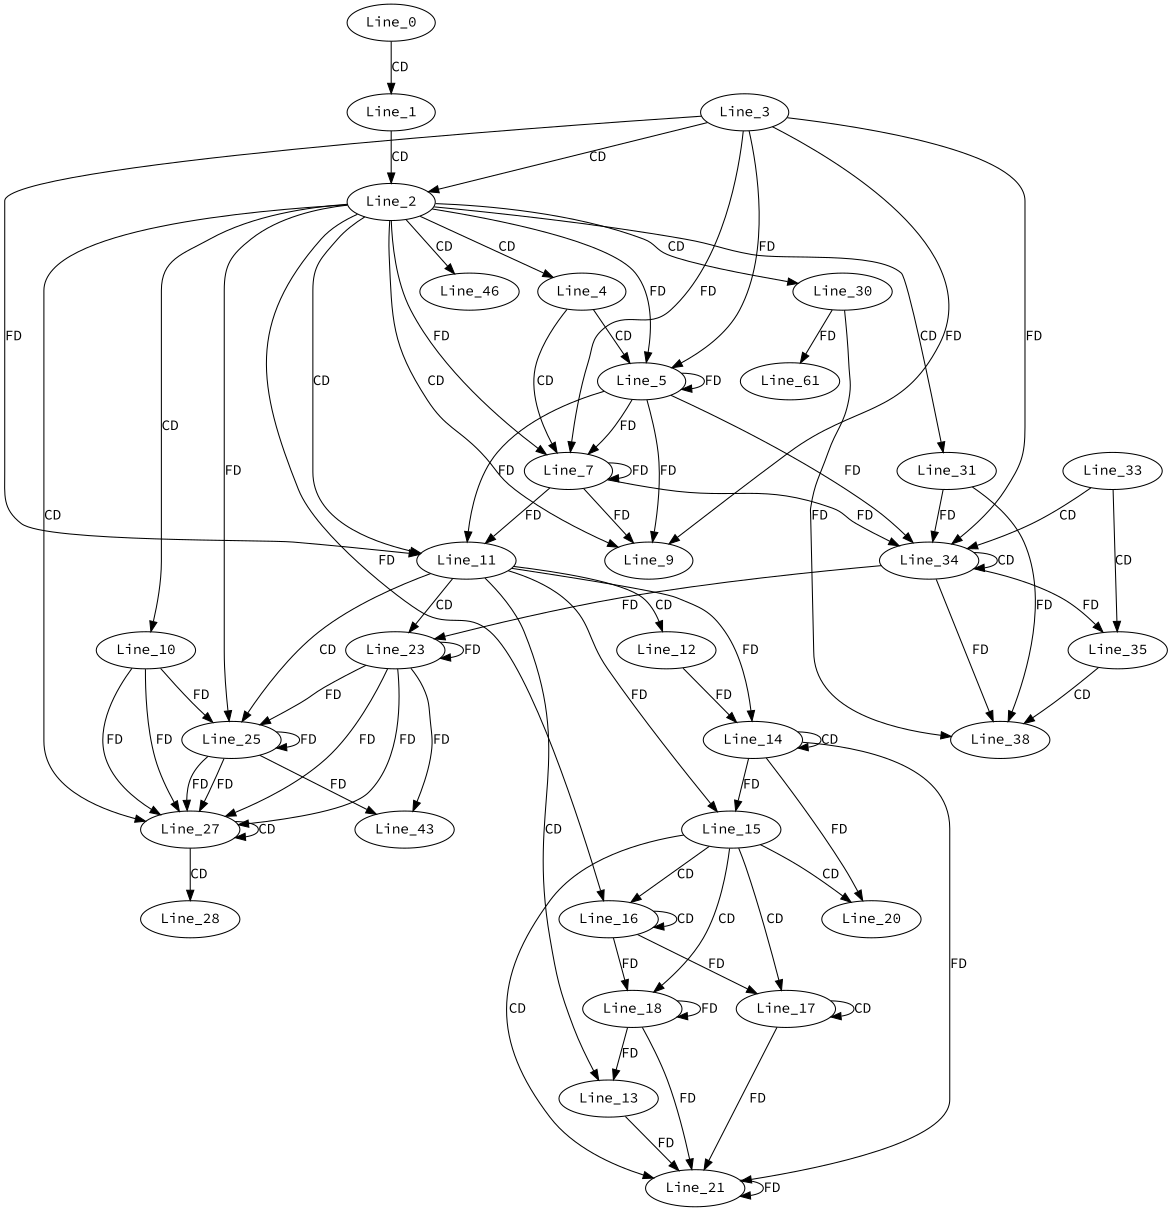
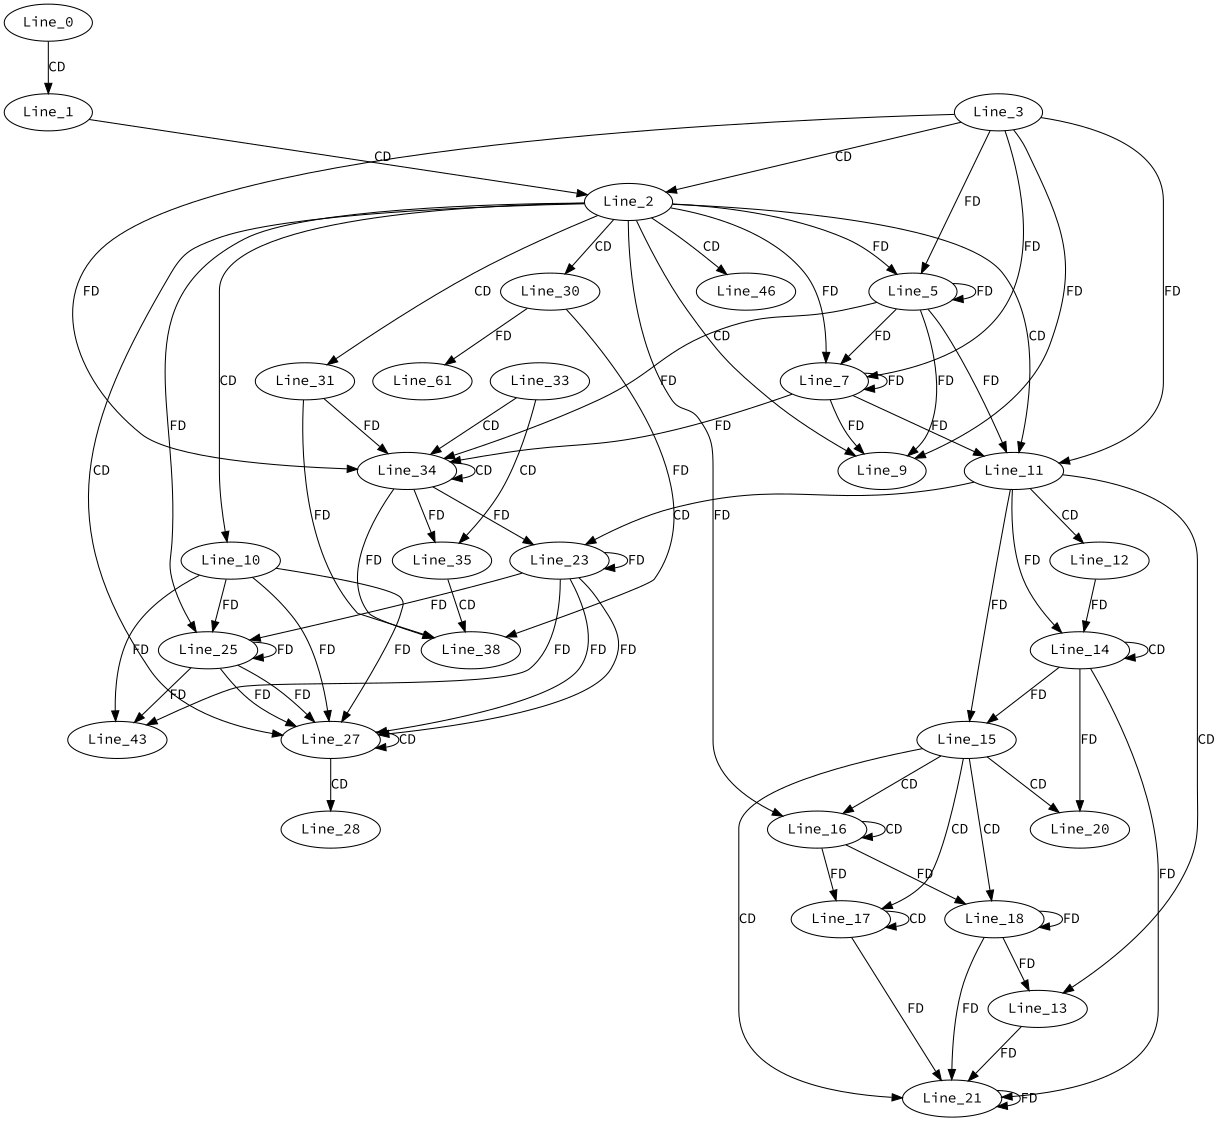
node "Line_4": removed
edge "Line_11" -> "Line_25": removed, label "CD"
edge "Line_10" -> "Line_43": added, label "FD"
